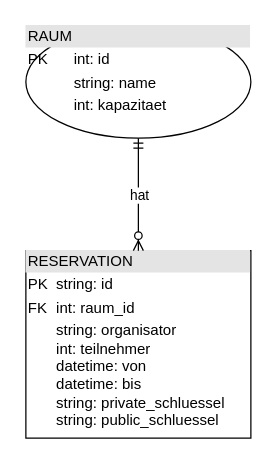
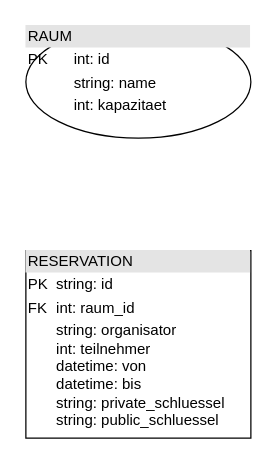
edge "RAUM PK int: id string: name int: kapazitaet" -- "RESERVATION PK string: id FK int: raum_id string: organisator int: teilnehmer datetime: von datetime: bis string: private_schluessel string: public_schluessel": removed, label "hat"
